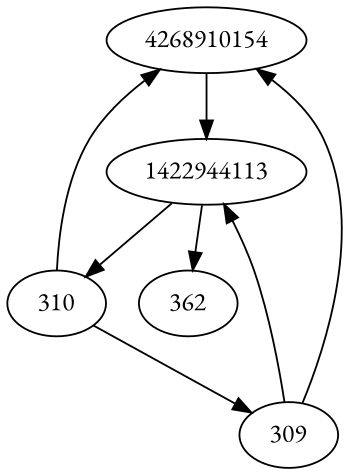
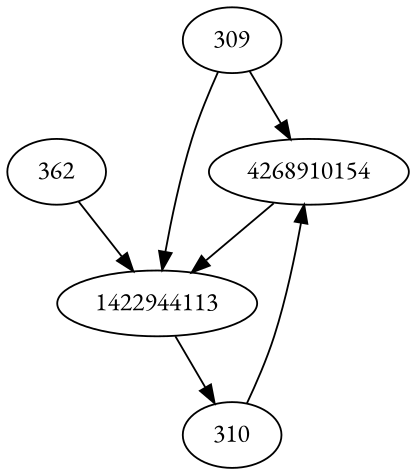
edge "1422944113" -> "362": reversed
edge "310" -> "309": removed
